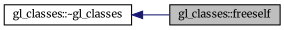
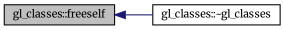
edge "gl_classes::freeself" -> "gl_classes::~gl_classes": reversed
